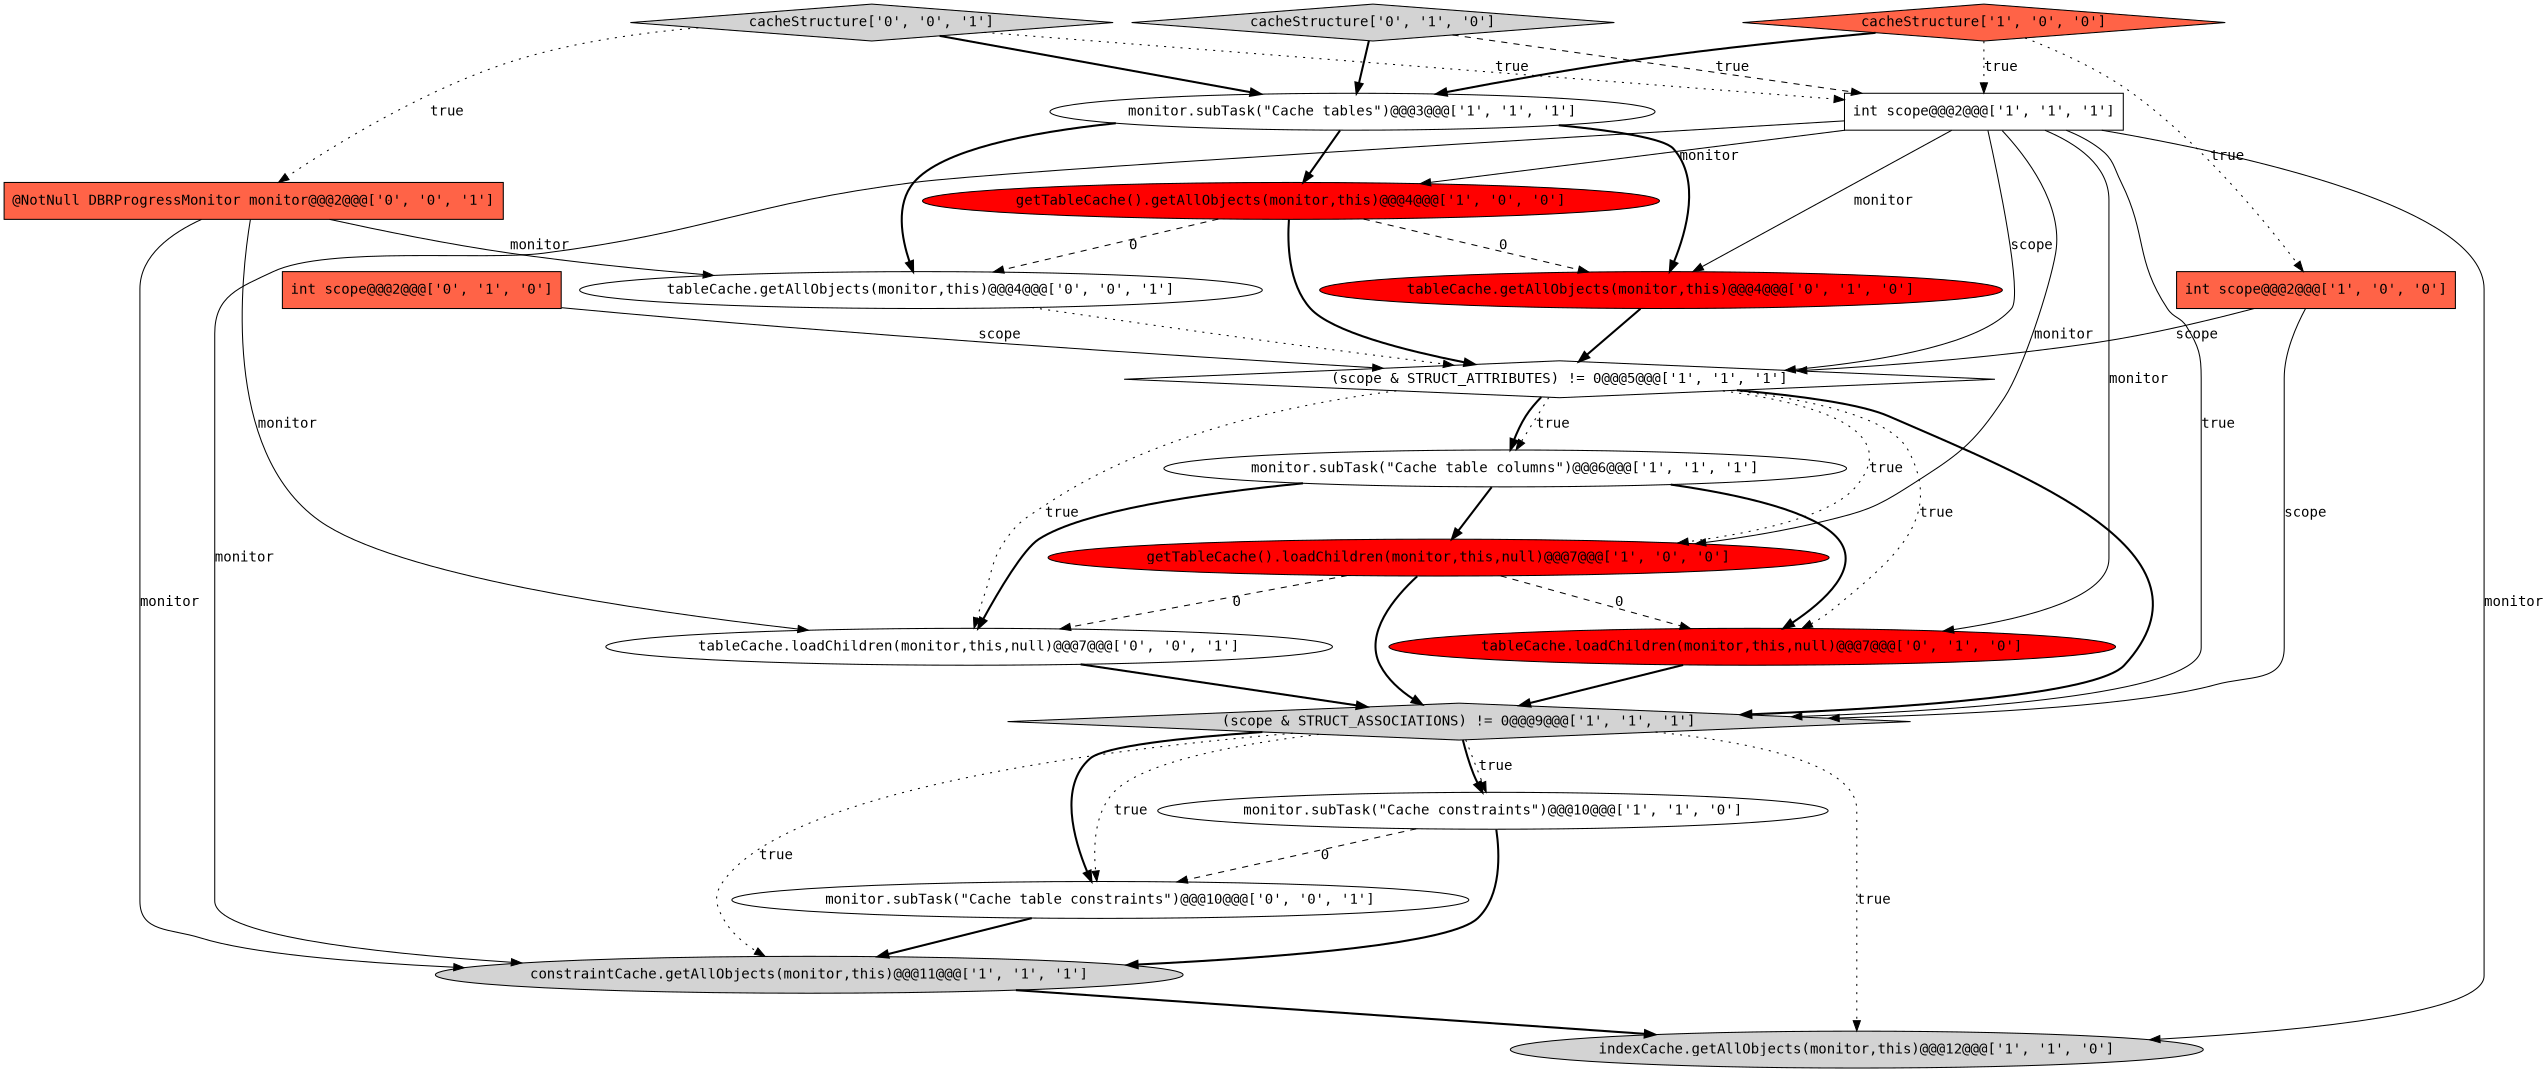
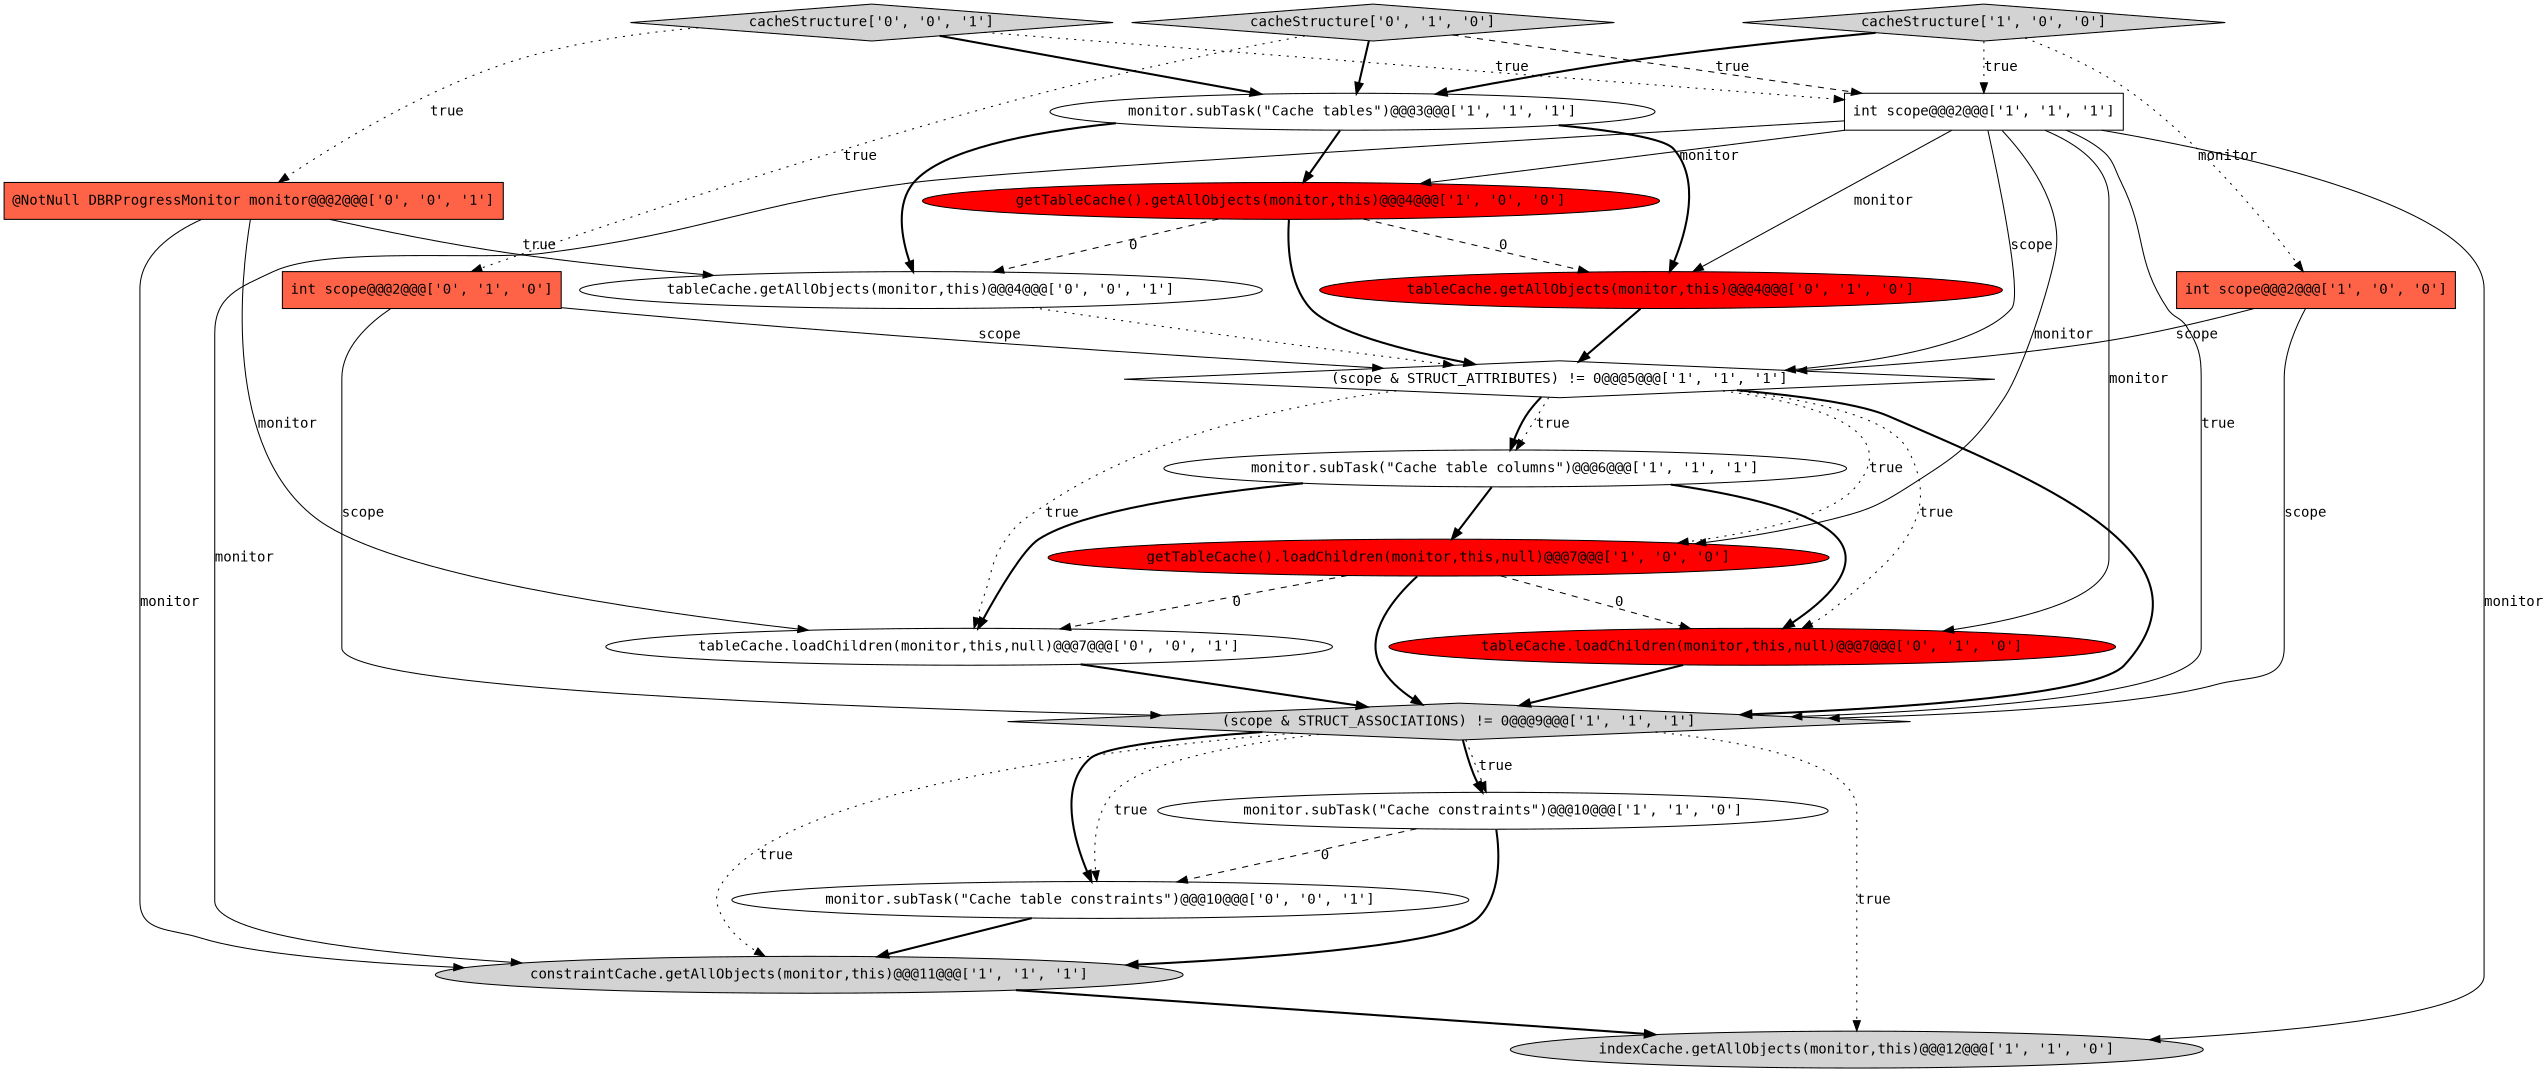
node "cacheStructure['1', '0', '0']": fillcolor tomato -> lightgray
edge "cacheStructure['0', '1', '0']" -> "int scope@@@2@@@['0', '1', '0']": added, label "true"
edge "cacheStructure['1', '0', '0']" -> "int scope@@@2@@@['1', '0', '0']": label "true" -> "monitor"
edge "@NotNull DBRProgressMonitor monitor@@@2@@@['0', '0', '1']" -> "tableCache.getAllObjects(monitor,this)@@@4@@@['0', '0', '1']": label "monitor" -> "true"
edge "int scope@@@2@@@['0', '1', '0']" -> "(scope & STRUCT_ASSOCIATIONS) != 0@@@9@@@['1', '1', '1']": added, label "scope"
